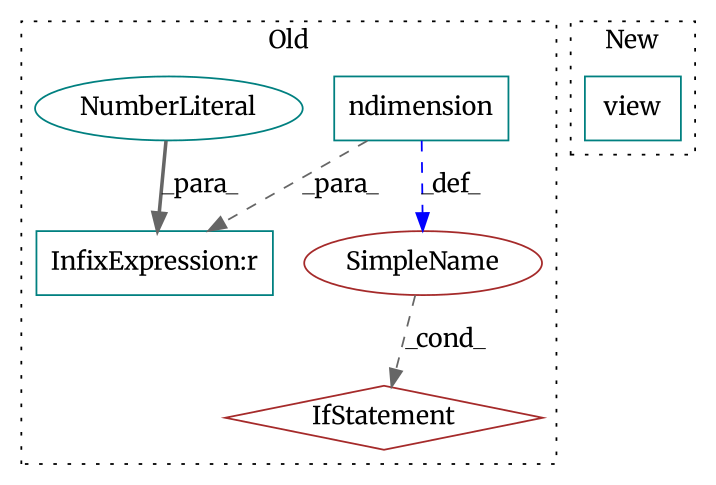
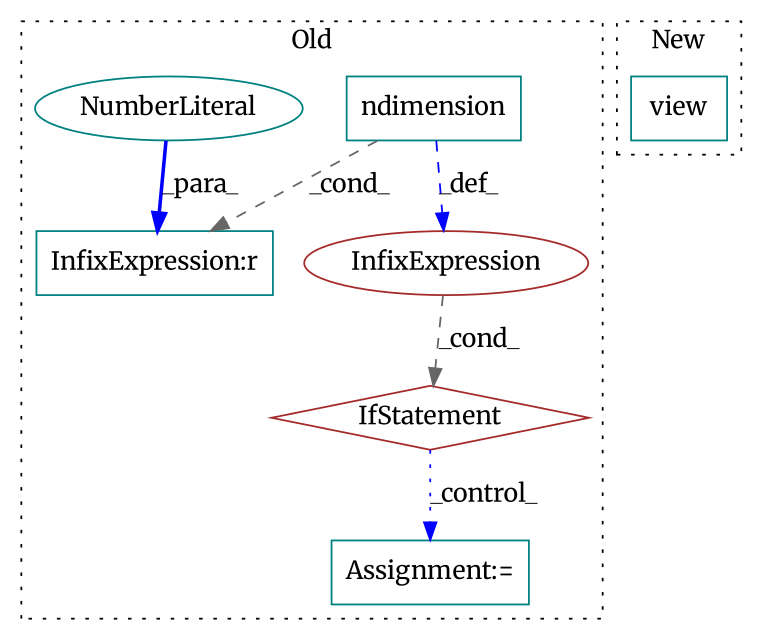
edge "NumberLiteral" -> "InfixExpression:r": color gray40 -> blue
edge "ndimension" -> "InfixExpression:r": label "_para_" -> "_cond_"
node "SimpleName": label "SimpleName" -> "InfixExpression"
node "Assignment:=": added
